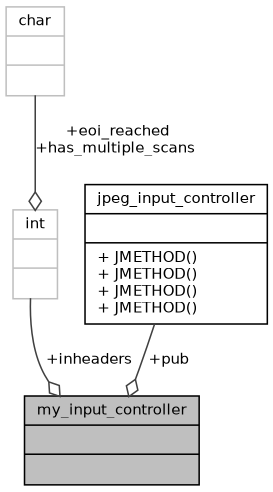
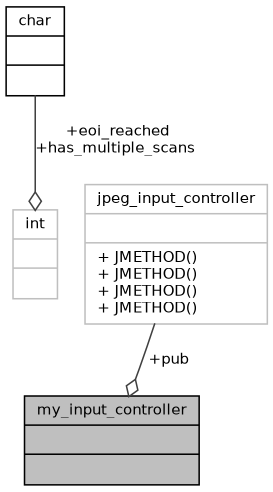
node "char": color grey75 -> black
node "jpeg_input_controller": color black -> grey75
edge "int" -> "my_input_controller": removed, label "+inheaders"
